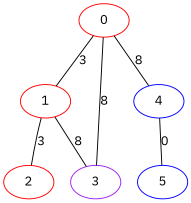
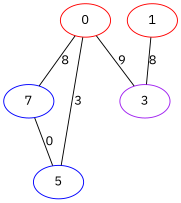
edge "0" -- "1": now "0" -- "5"
edge "0" -- "3": label "8" -> "9"
node "4": label "4" -> "7"
node "2": removed
